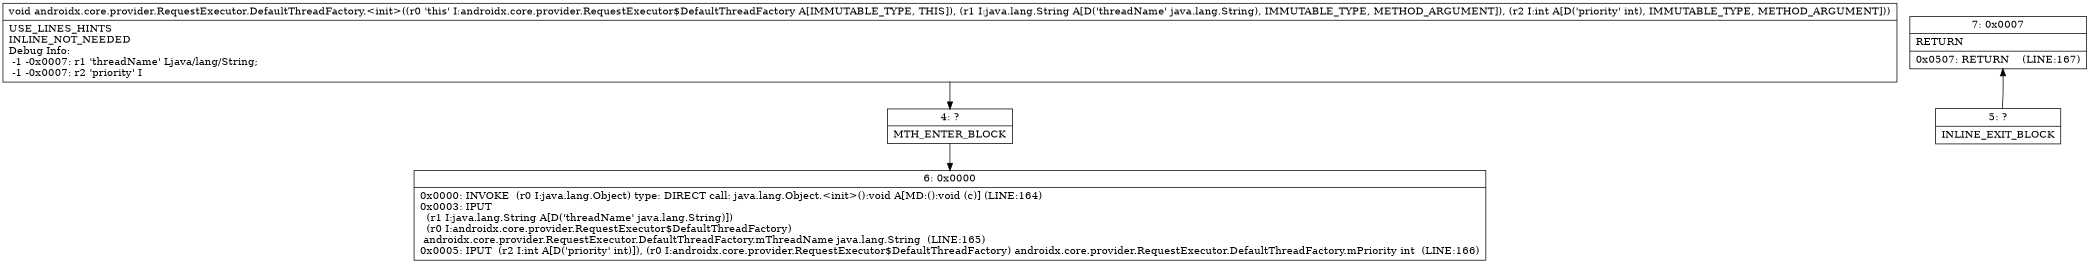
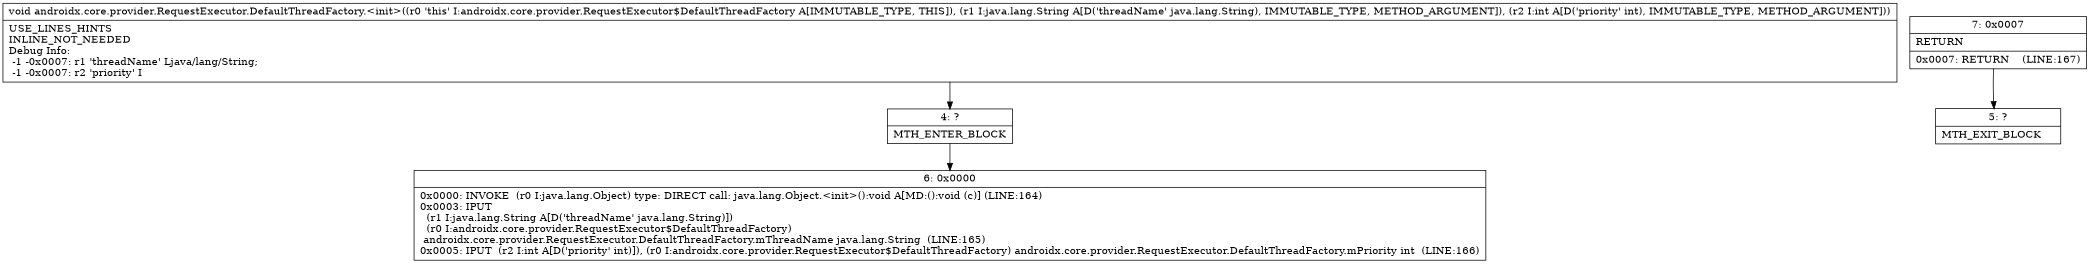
node "7: 0x0007": text "0x0507: RETURN    (LINE:167)" -> "0x0007: RETURN    (LINE:167)"
edge "5: ?" -> "7: 0x0007": reversed
node "5: ?": text "INLINE_EXIT_BLOCK" -> "MTH_EXIT_BLOCK"
